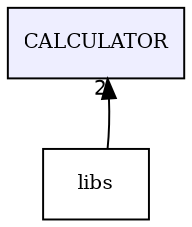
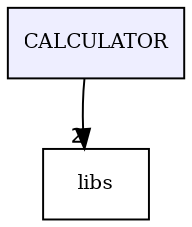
edge "libs" -> "CALCULATOR": reversed
